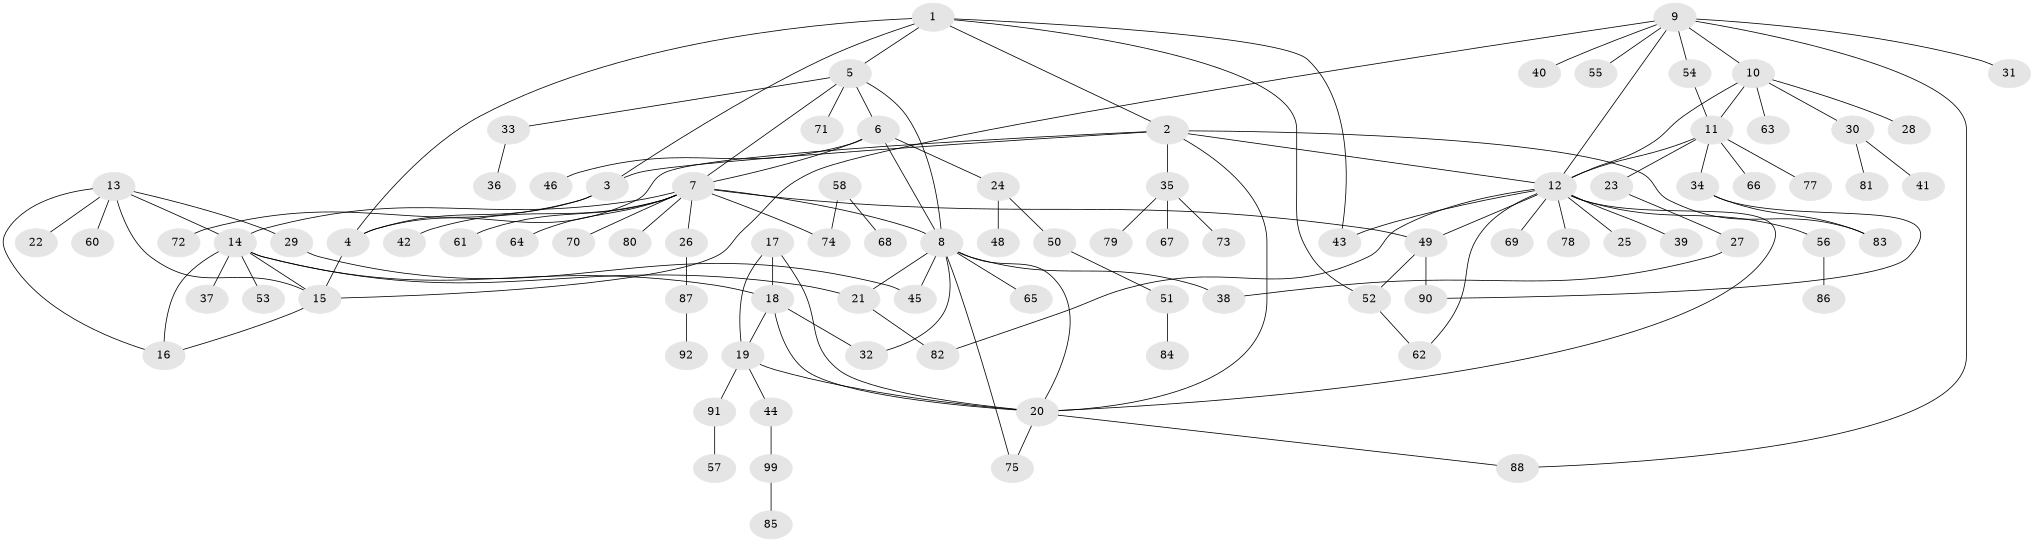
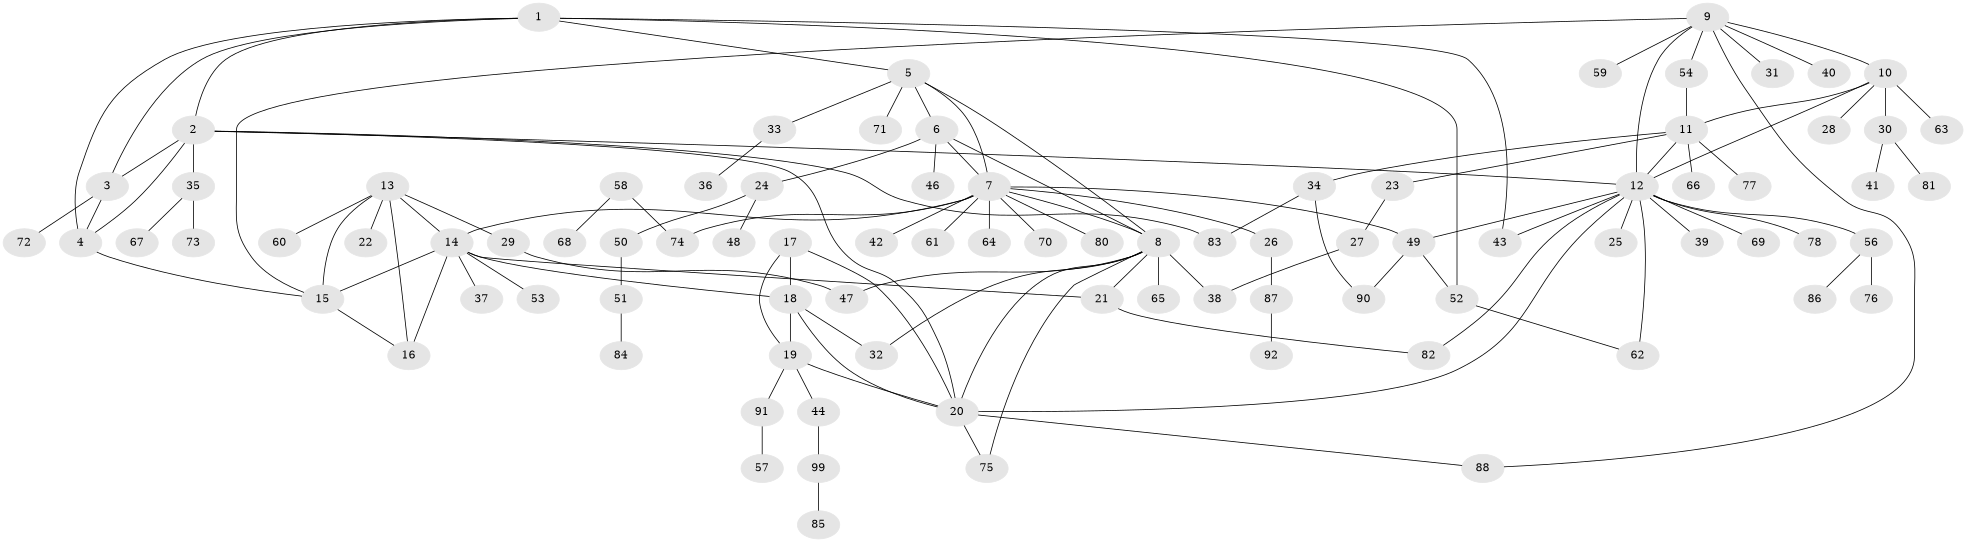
node "55": label "55" -> "59"
node "79": removed
node "45": label "45" -> "47"
node "76": added
